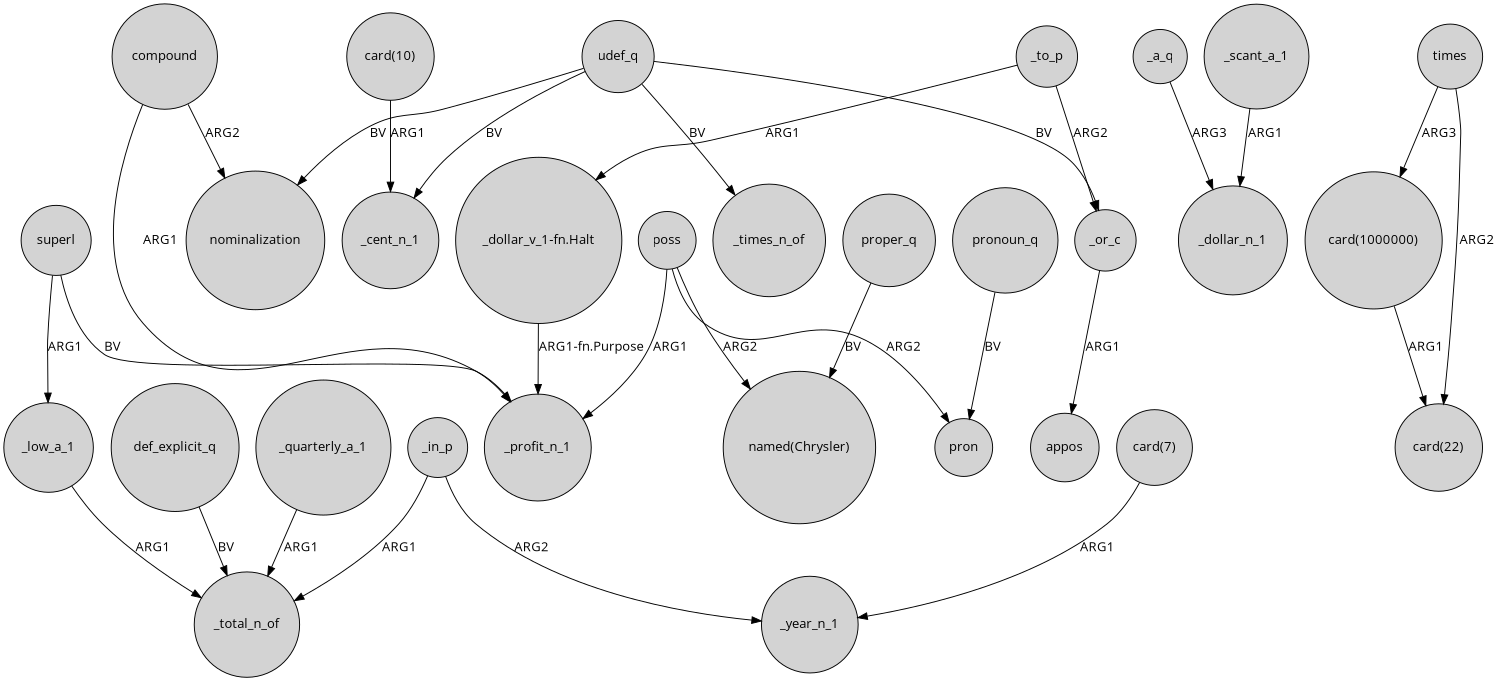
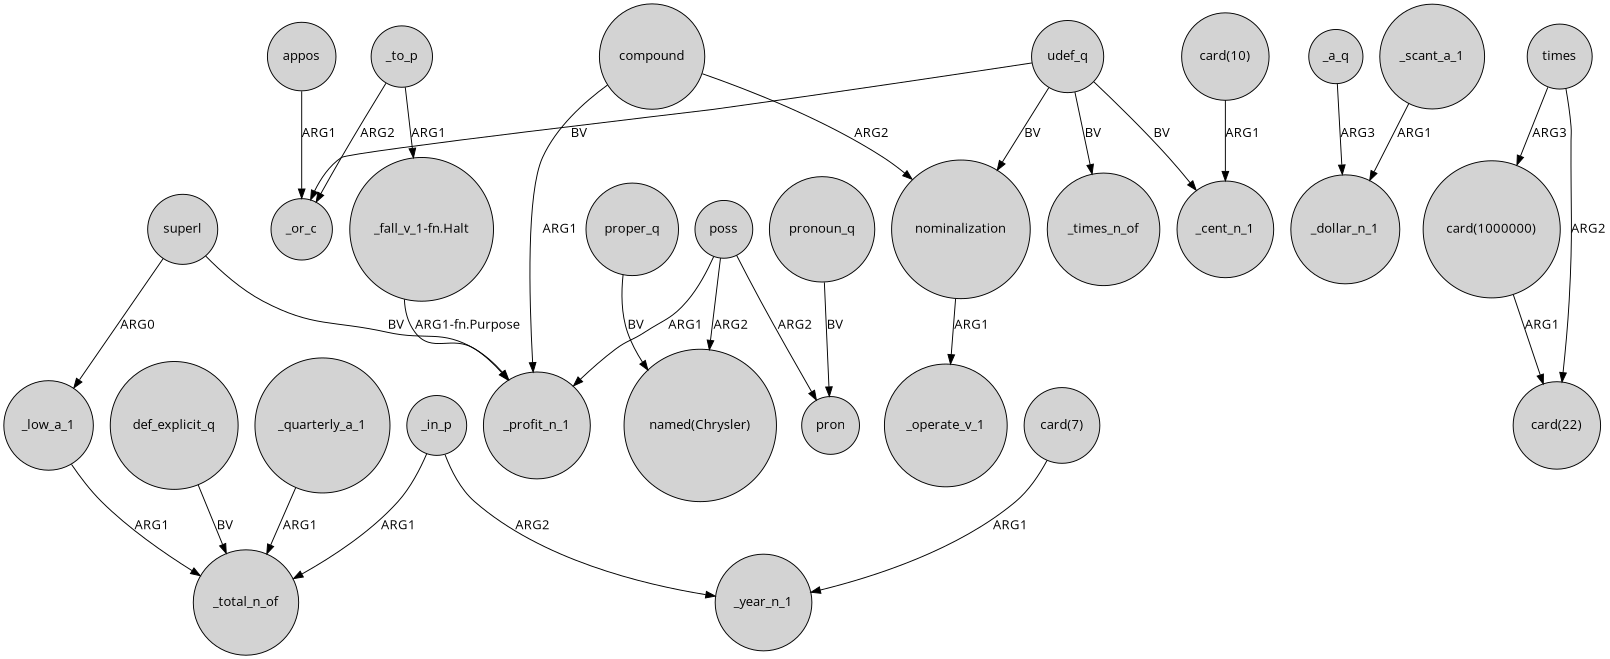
node "_dollar_v_1-fn.Halt": label "_dollar_v_1-fn.Halt" -> "_fall_v_1-fn.Halt"
edge "_or_c" -> "appos": reversed
edge "superl" -> "_low_a_1": label "ARG1" -> "ARG0"
node "_operate_v_1": added
